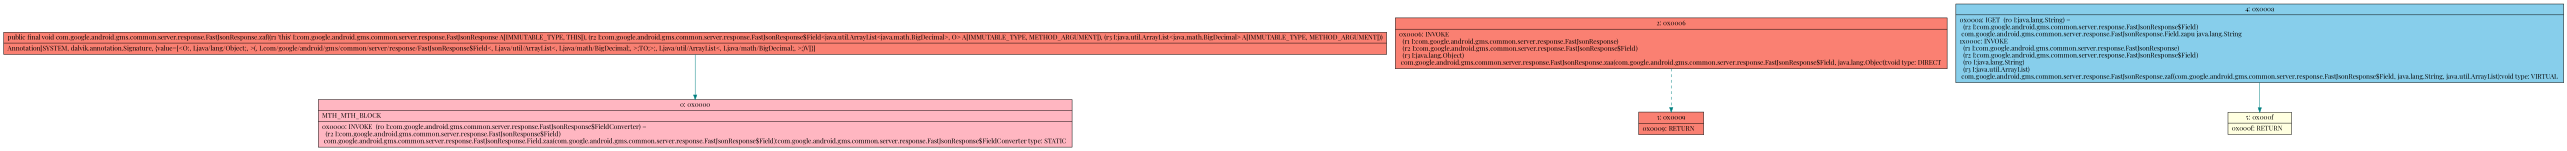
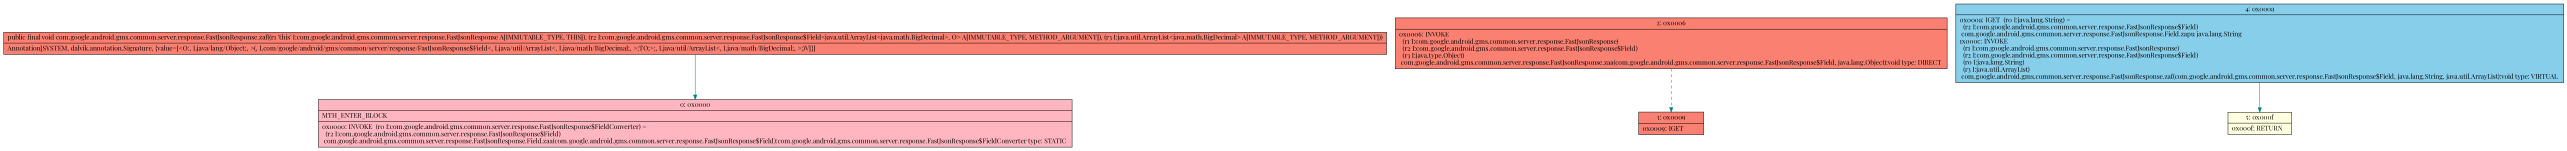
node "2: 0x0006": text "(r3 I:java.lang.Object)" -> "(r3 I:java.type.Object)"
node "0: 0x0000": text "MTH_MTH_BLOCK" -> "MTH_ENTER_BLOCK"
node "3: 0x0009": text "0x0009: RETURN" -> "0x0009: IGET"
